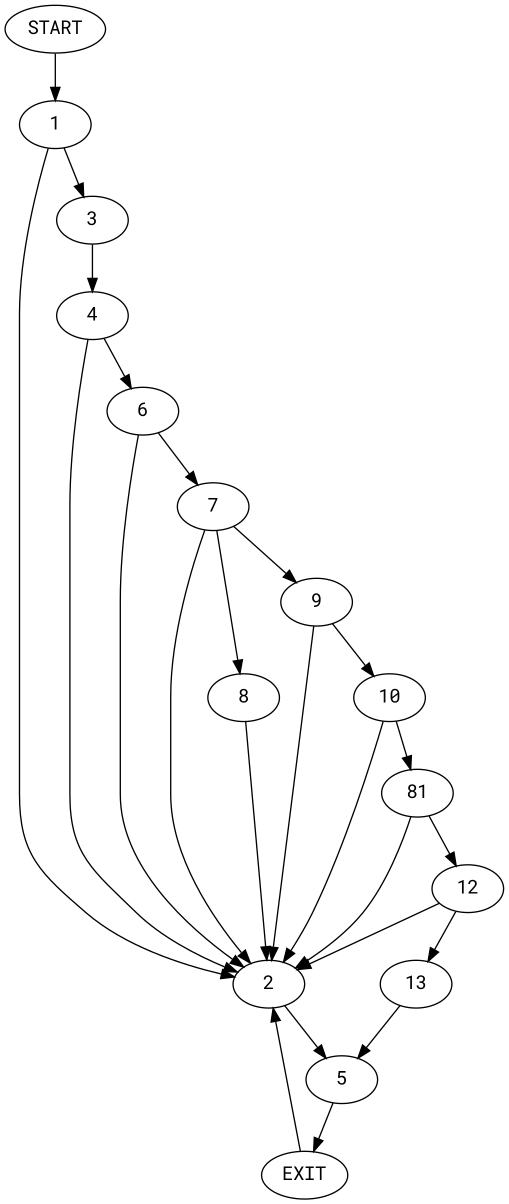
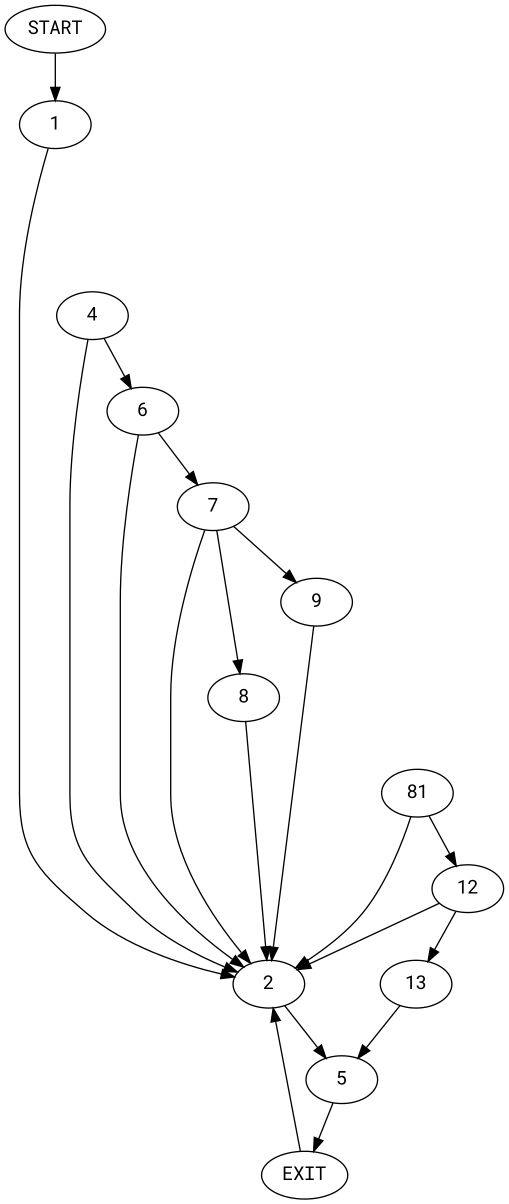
node "3": removed
node "10": removed
